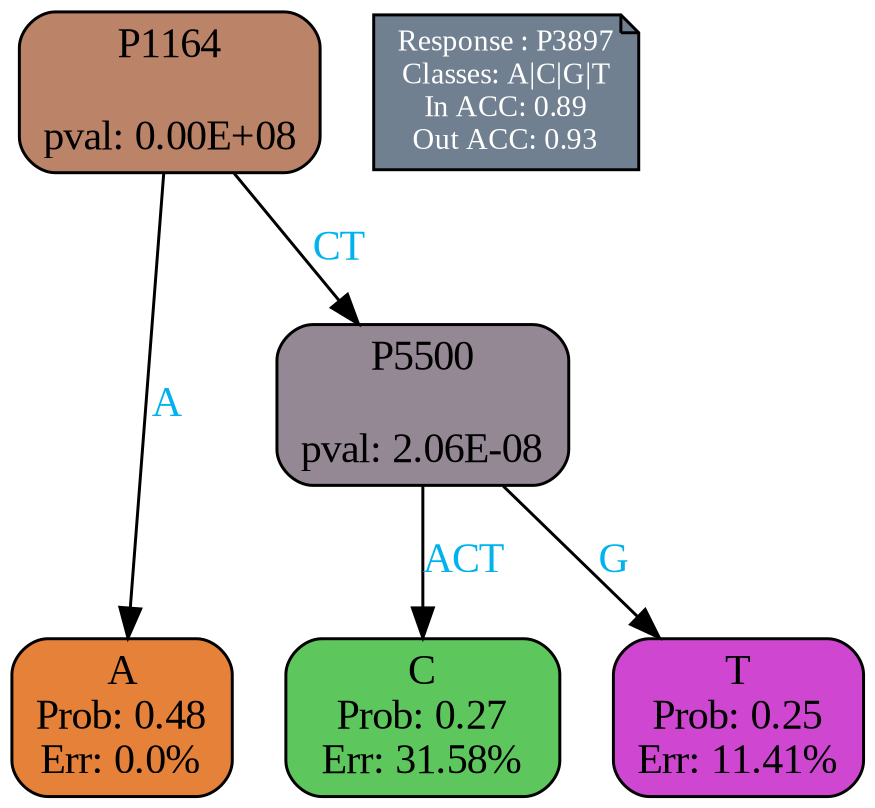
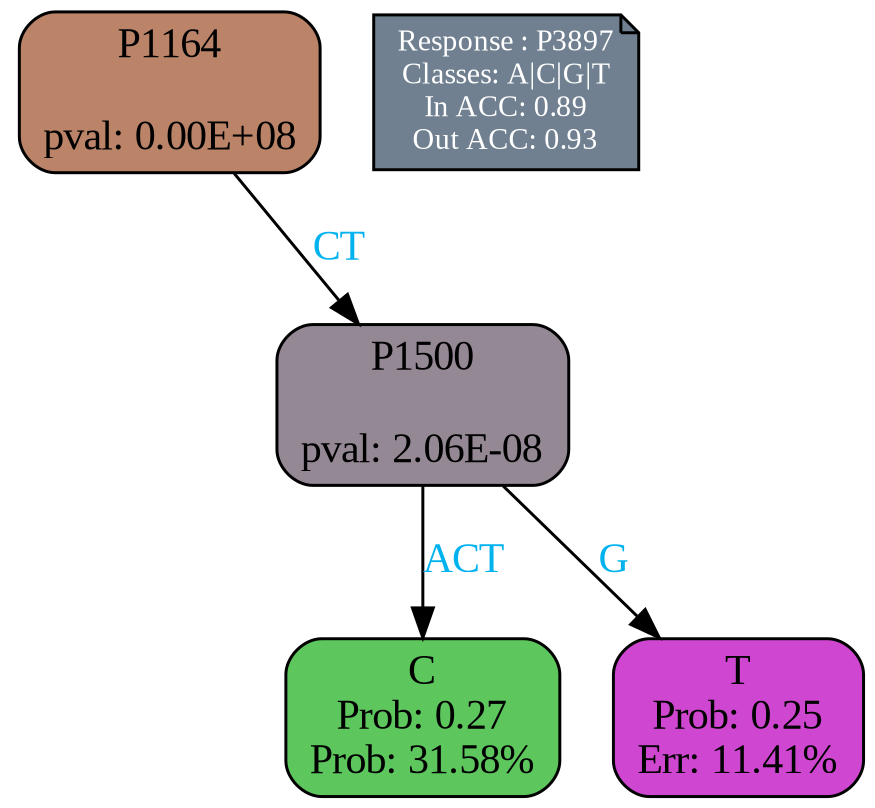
node "P5500 pval: 2.06E-08": label "P5500 pval: 2.06E-08" -> "P1500 pval: 2.06E-08"
node "A Prob: 0.48 Err: 0.0%": removed
node "C Prob: 0.27 Err: 31.58%": label "C Prob: 0.27 Err: 31.58%" -> "C Prob: 0.27 Prob: 31.58%"
